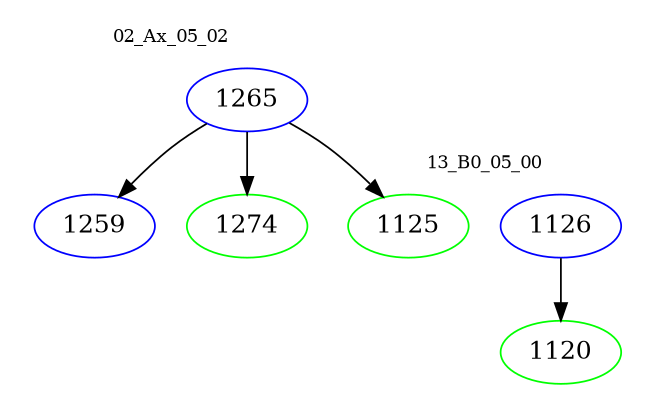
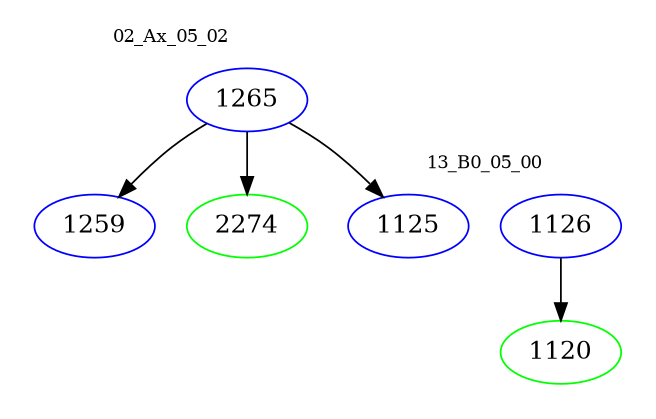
node "1274": label "1274" -> "2274"
node "1125": color green -> blue
